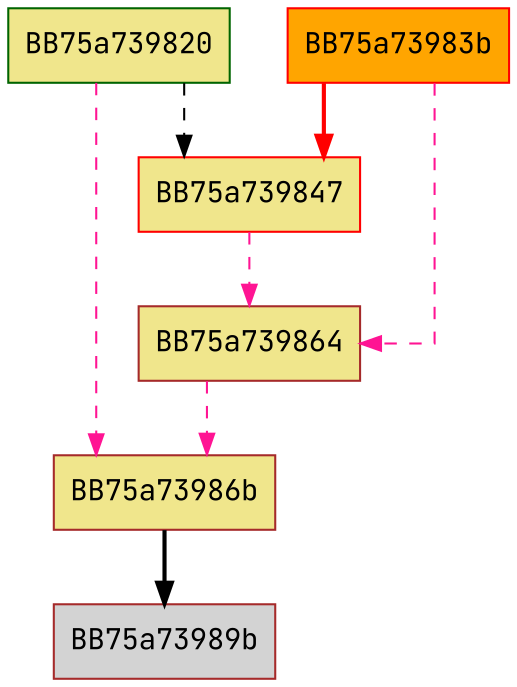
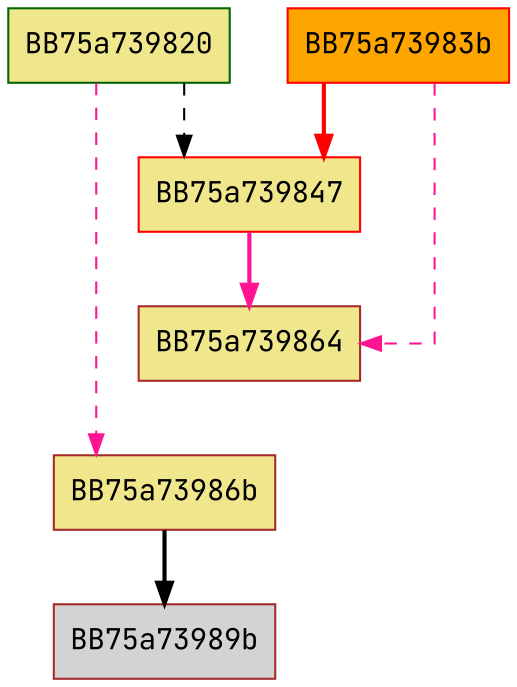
edge "BB75a739847" -> "BB75a739864": style dashed -> bold
edge "BB75a739864" -> "BB75a73986b": removed
